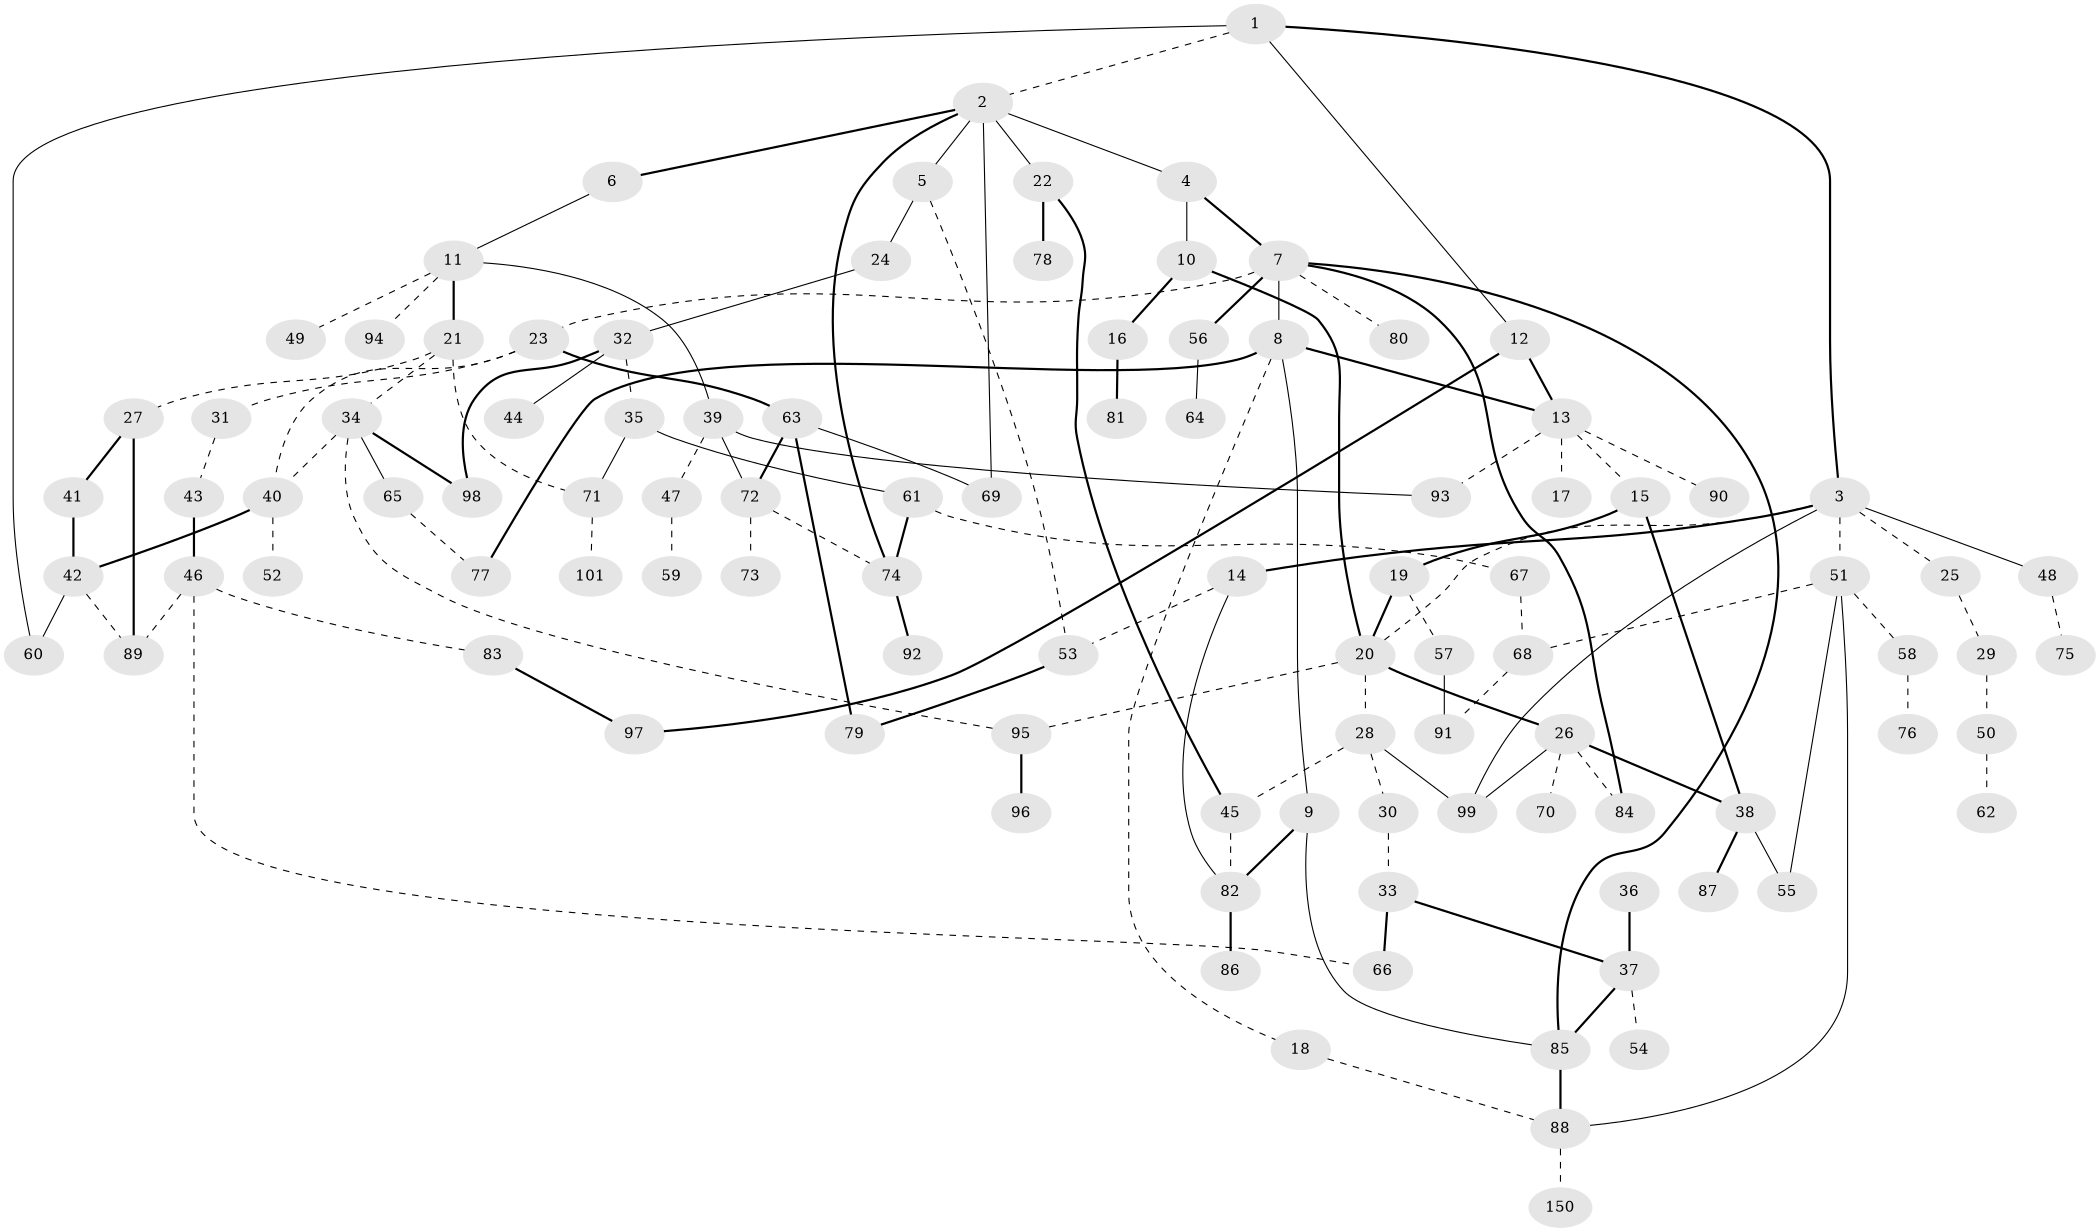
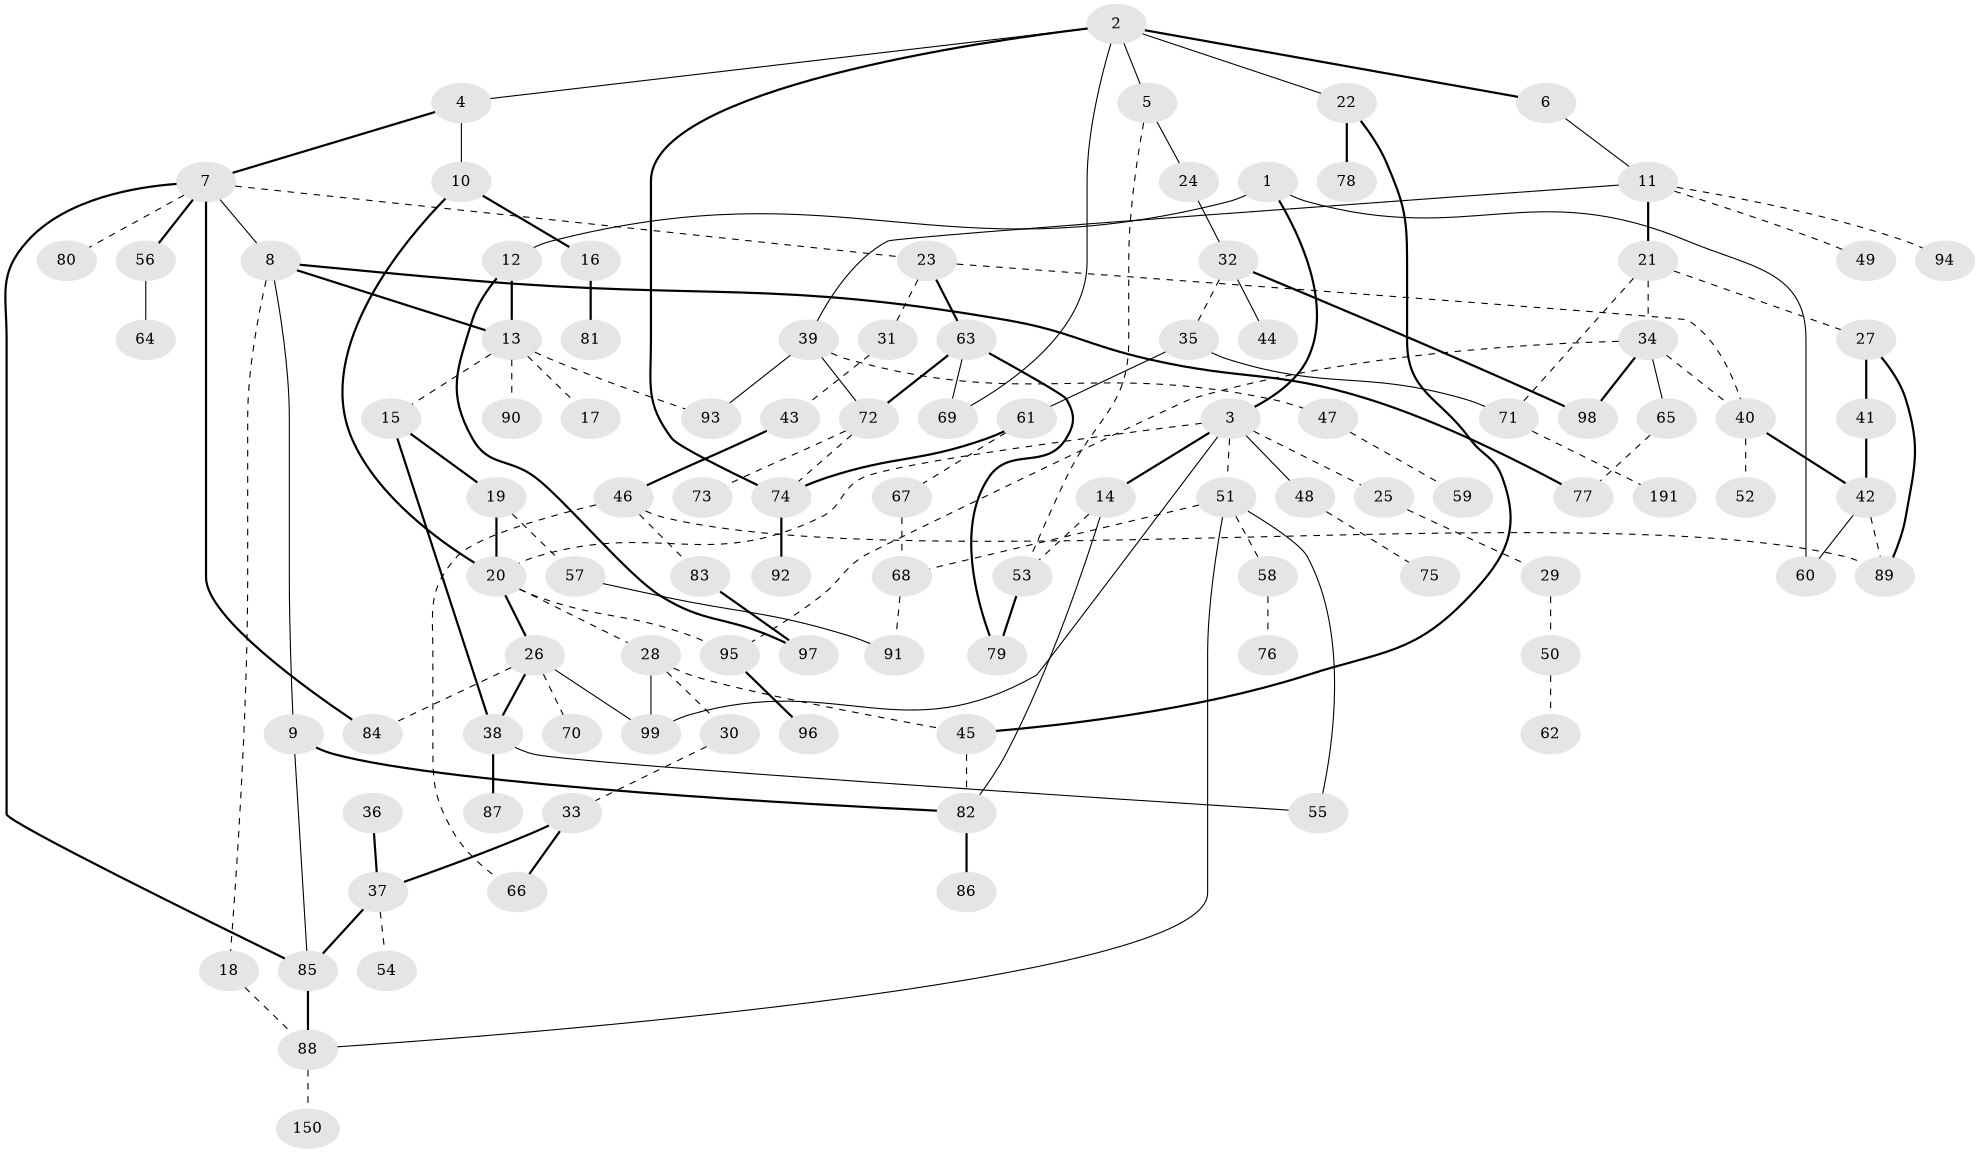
edge "1" -- "2": removed
node "101": label "101" -> "191"
